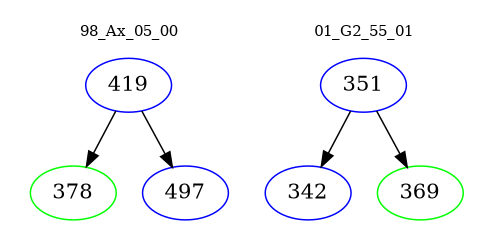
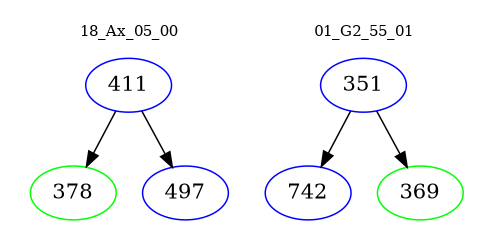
cluster "98_Ax_05_00": label "98_Ax_05_00" -> "18_Ax_05_00"
node "419": label "419" -> "411"
node "342": label "342" -> "742"
